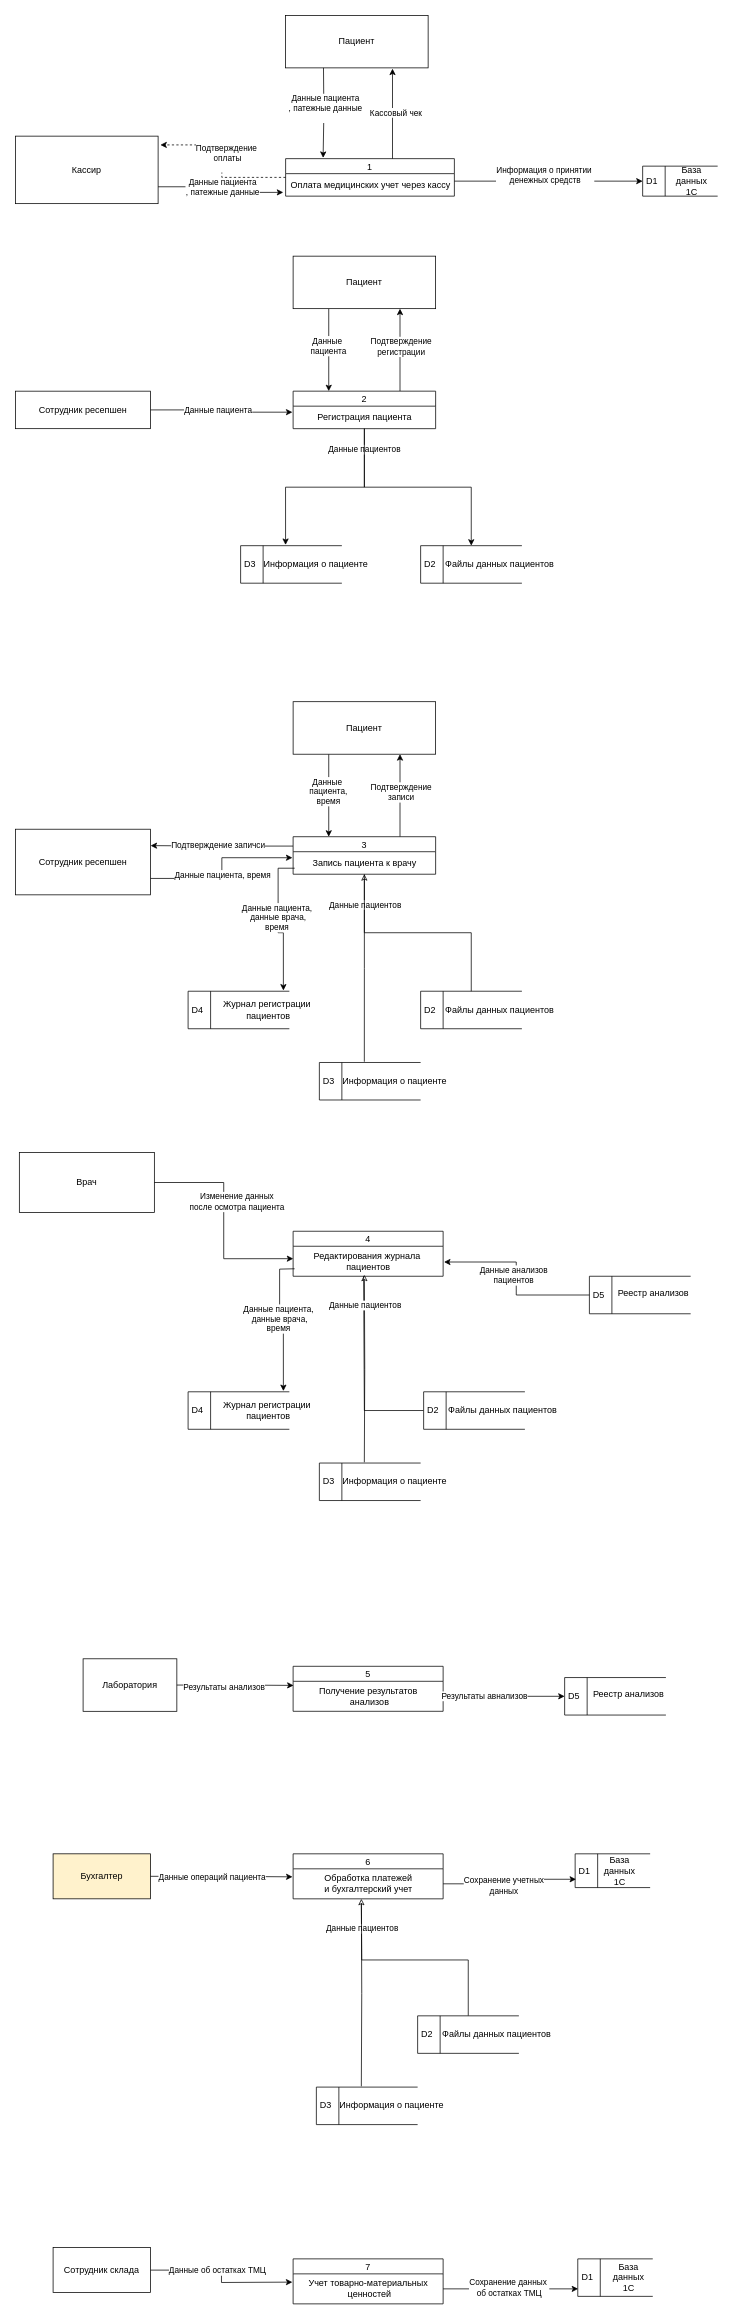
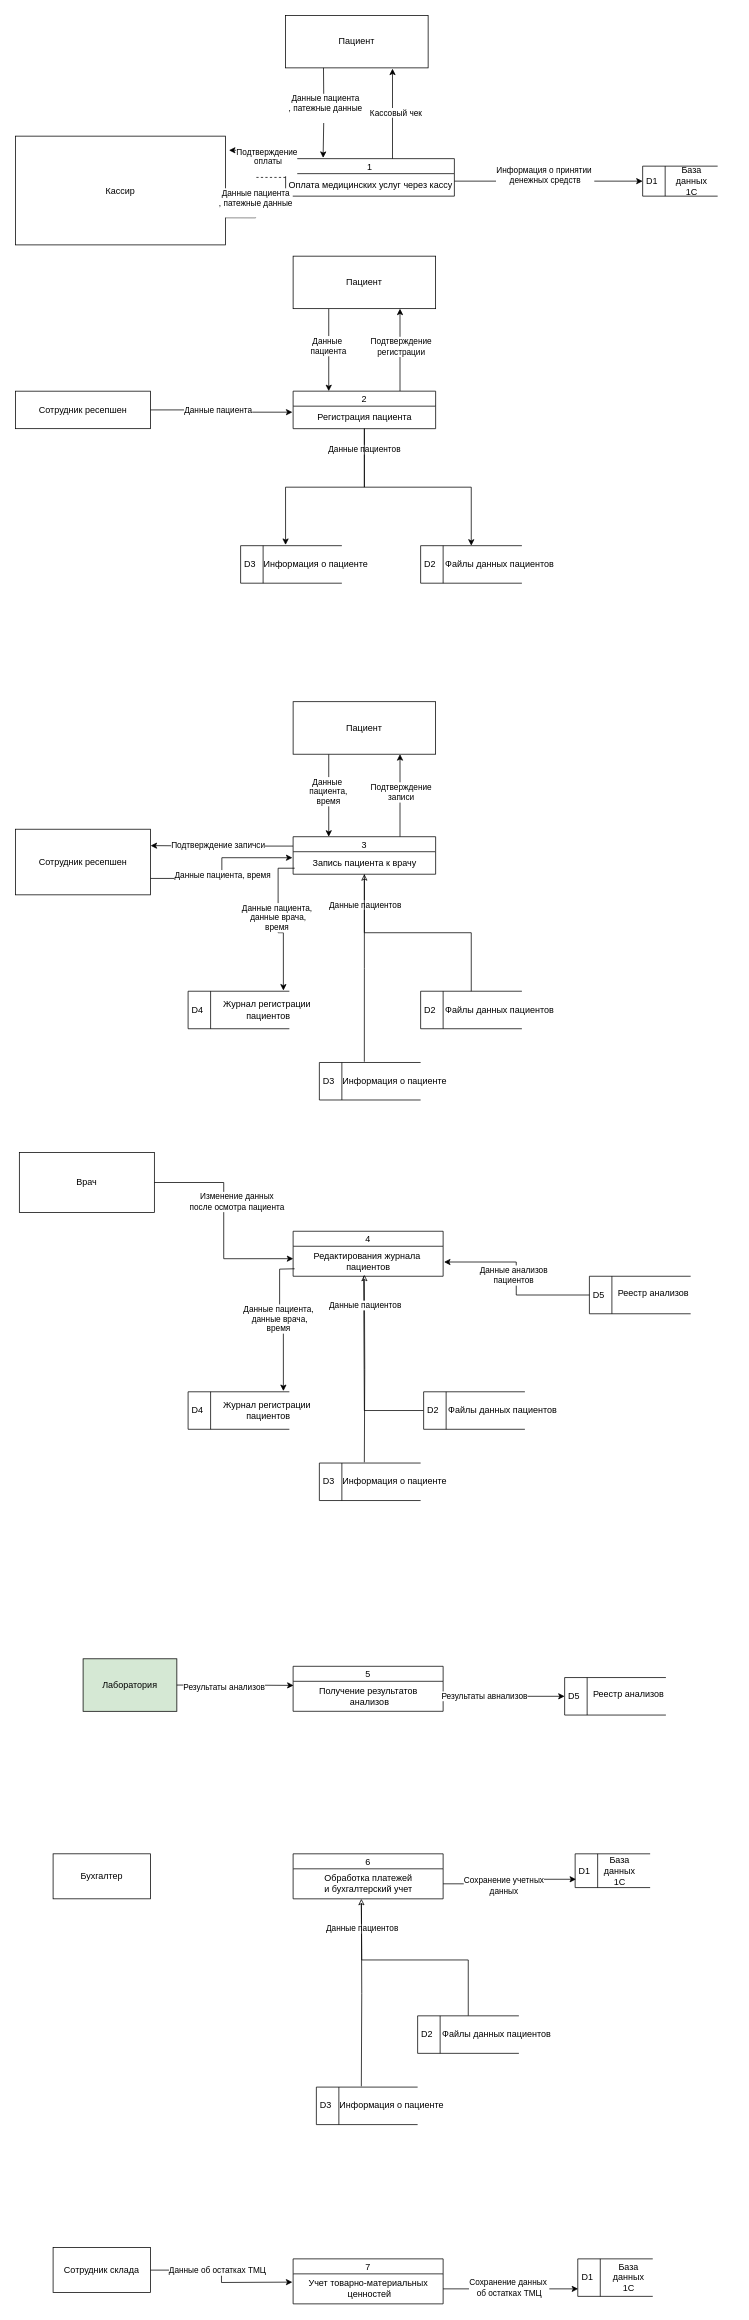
node "Кассир": size 143x68 -> 210x109
node "Оплата медицинских учет через кассу": label "Оплата медицинских учет через кассу" -> "Оплата медицинских услуг через кассу"
node "Лаборатория": fillcolor #ffffff -> #d5e8d4
node "Бухгалтер": fillcolor #fff2cc -> #ffffff
edge "Бухгалтер" -> "Обработка платежей и бухгалтерский учет": removed, label "Данные операций пациента"
